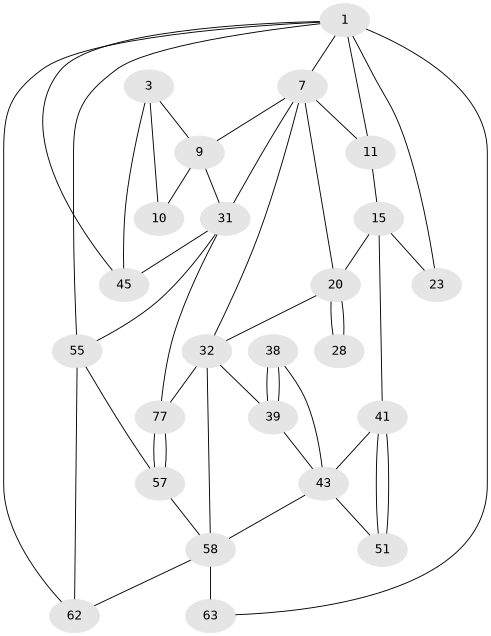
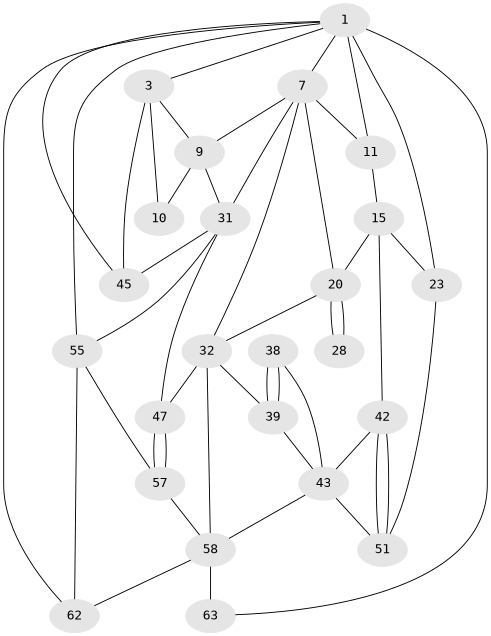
edge "1" -- "3": added
node "77": label "77" -> "47"
node "41": label "41" -> "42"
edge "23" -- "51": added
